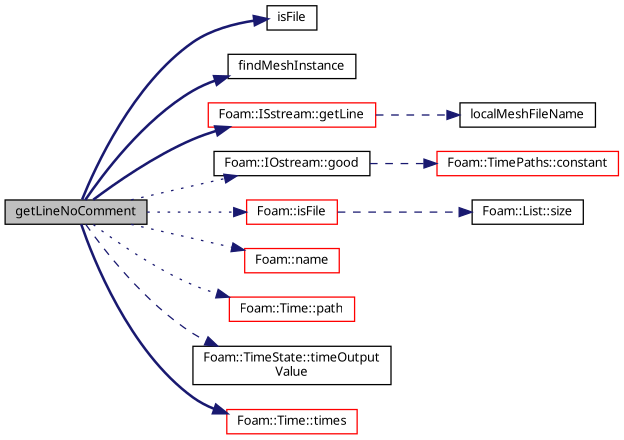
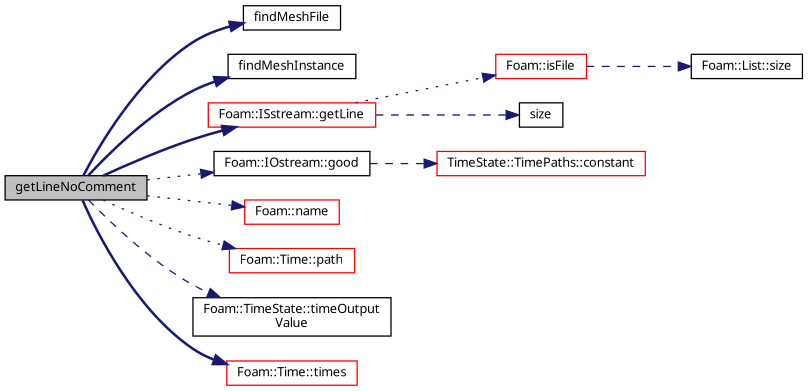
node "isFile": label "isFile" -> "findMeshFile"
node "localMeshFileName": label "localMeshFileName" -> "size"
node "Foam::TimePaths::constant": label "Foam::TimePaths::constant" -> "TimeState::TimePaths::constant"
edge "getLineNoComment" -> "Foam::isFile": now "Foam::ISstream::getLine" -> "Foam::isFile"
